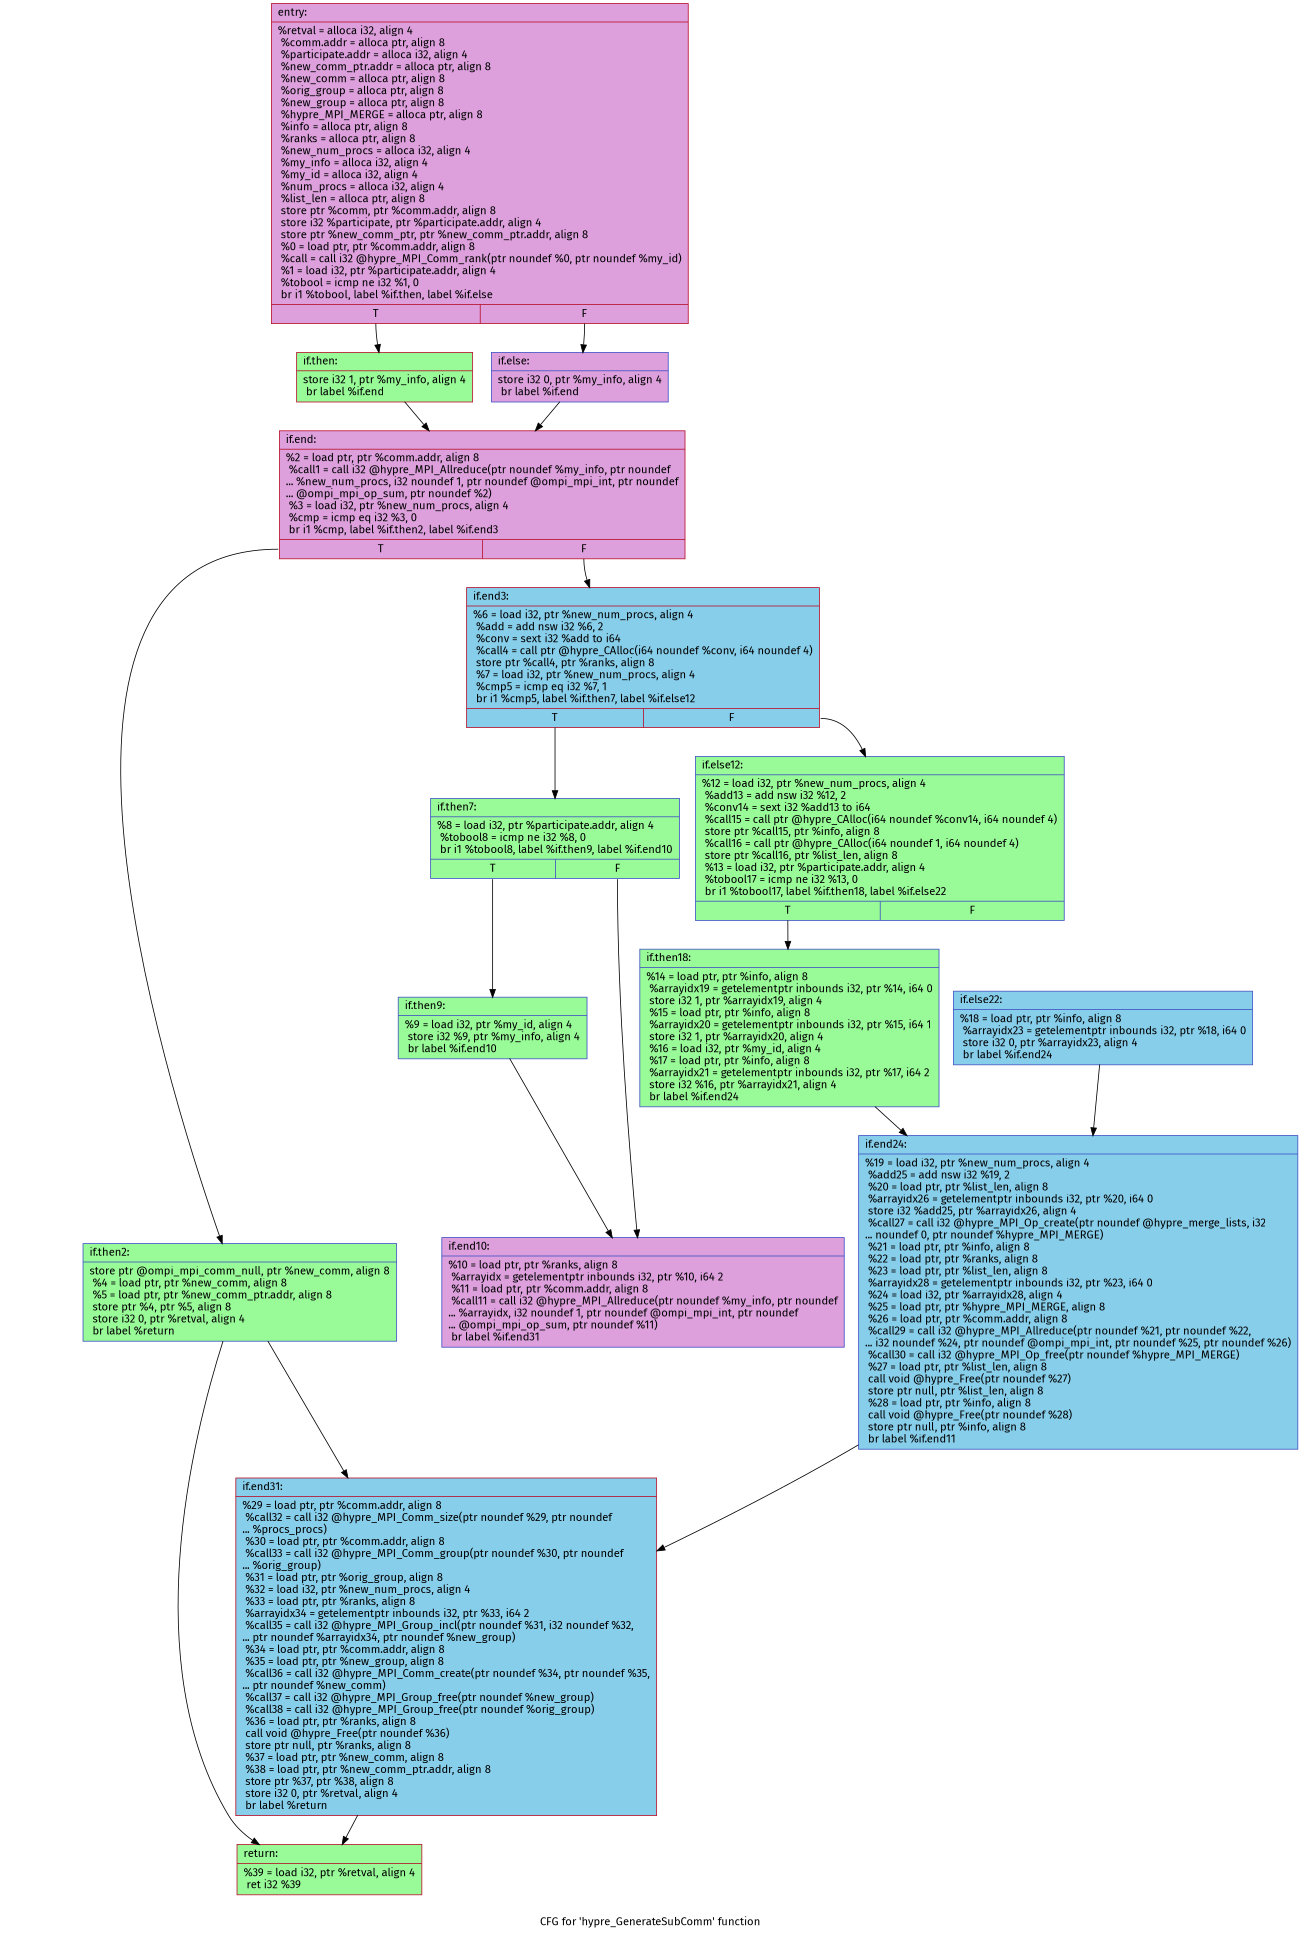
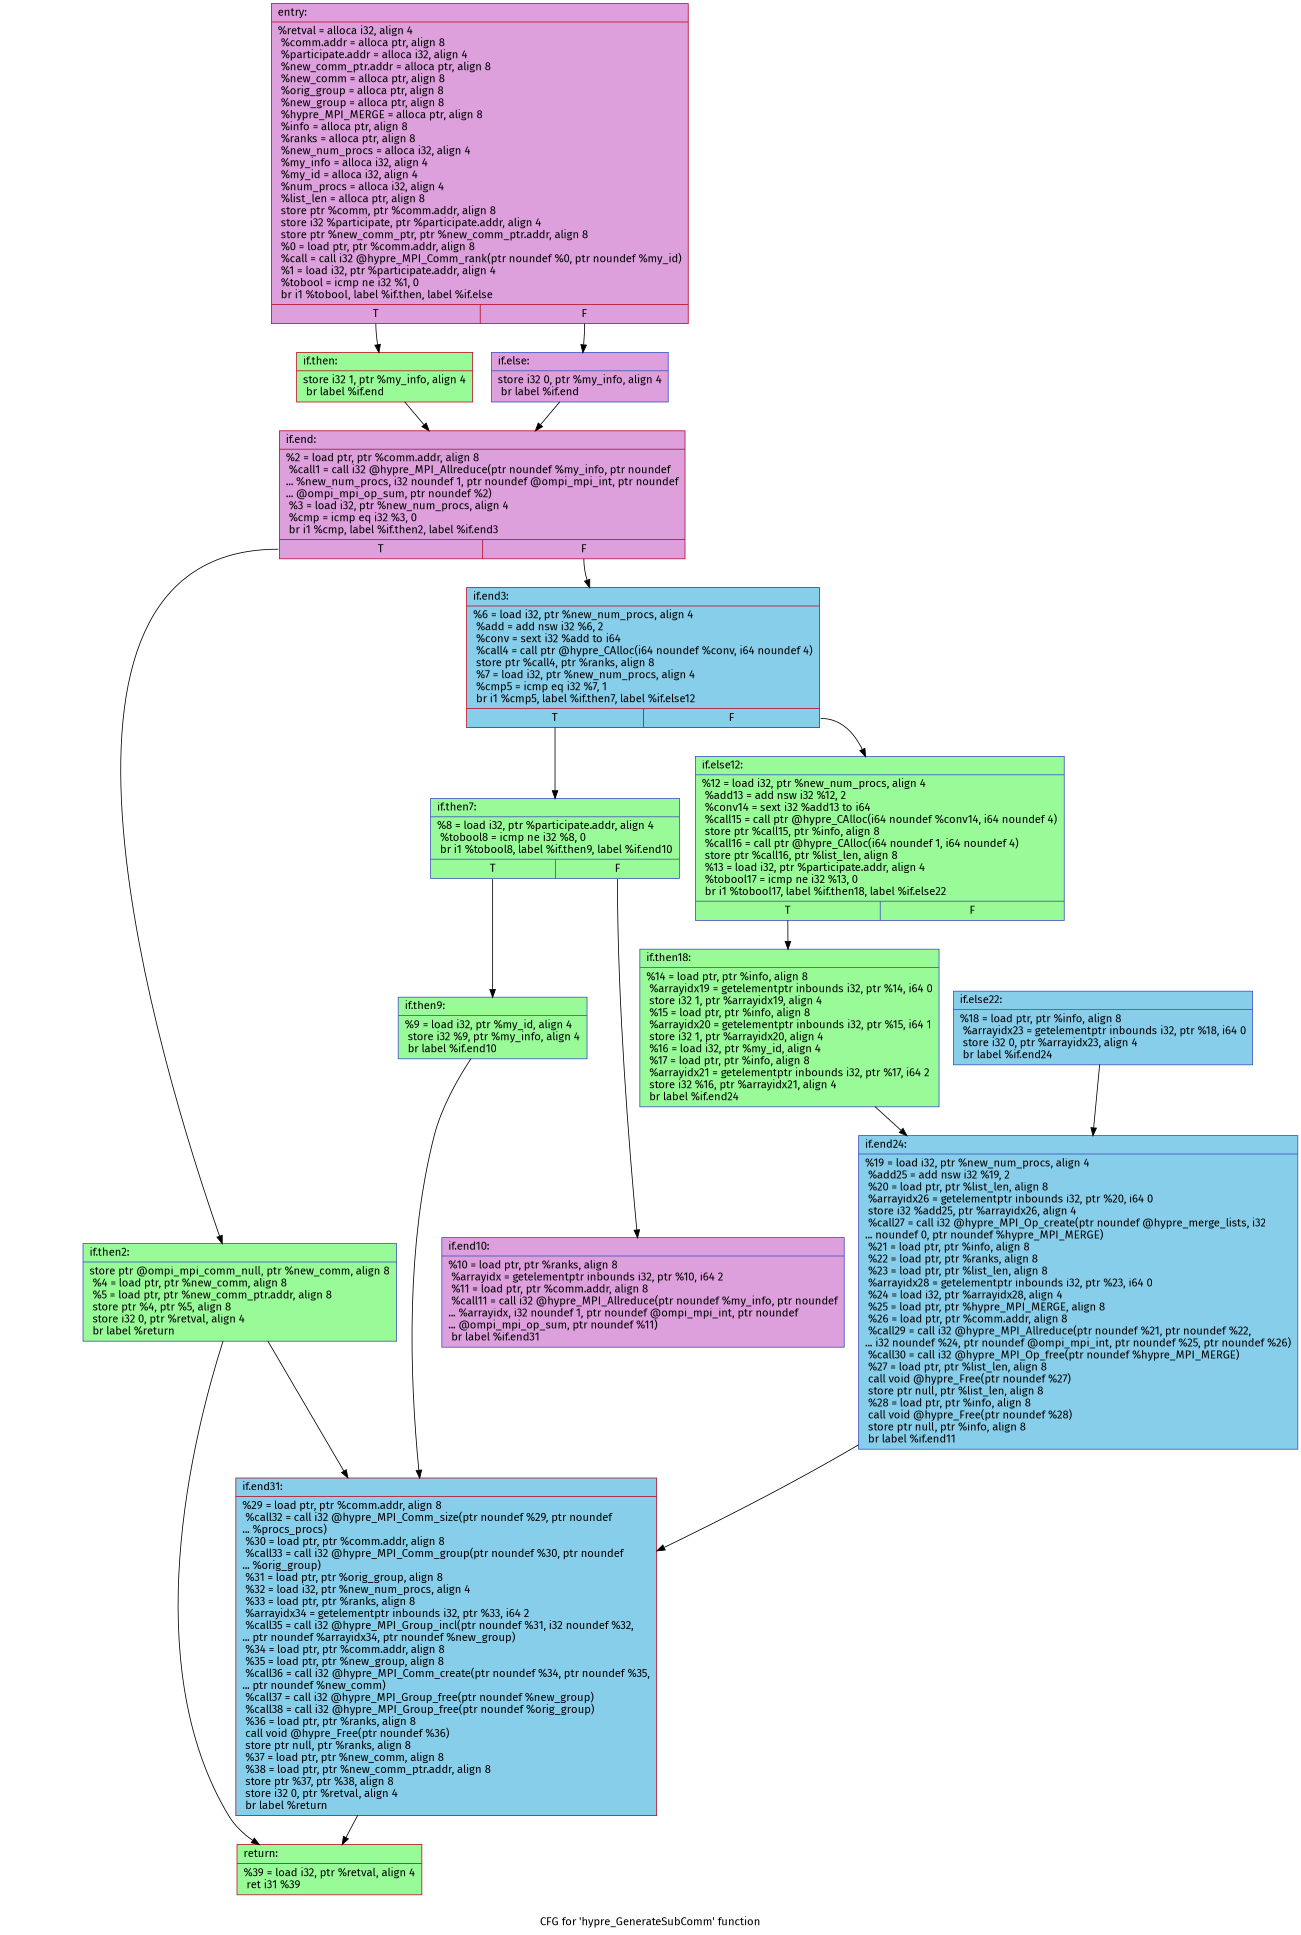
edge "if.then9:" -> "if.end10:": now "if.then9:" -> "if.end31:"
node "return:": text "ret i32 %39" -> "ret i31 %39"
